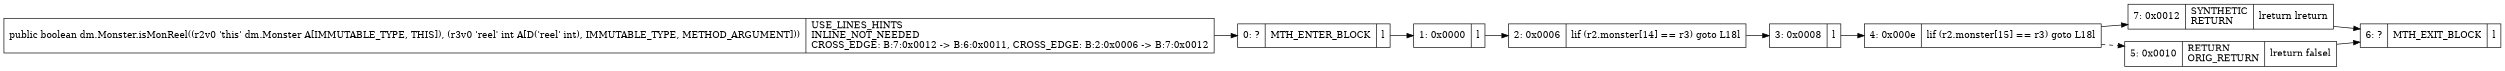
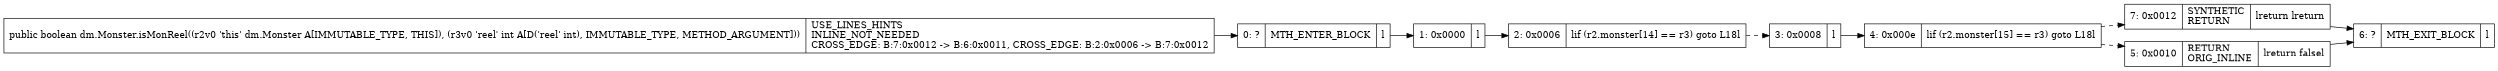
edge "4: 0x000e" -> "7: 0x0012": style solid -> dashed
edge "2: 0x0006" -> "3: 0x0008": style solid -> dashed
node "5: 0x0010": text "ORIG_RETURN" -> "ORIG_INLINE"
